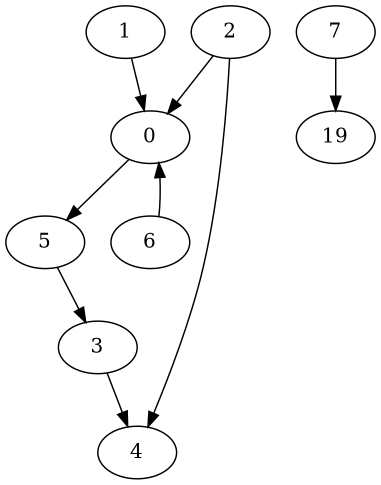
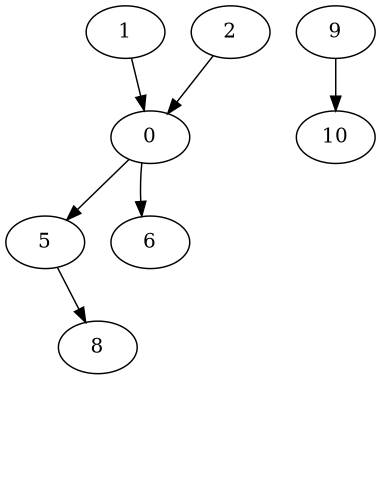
node "7": label "7" -> "9"
node "19": label "19" -> "10"
edge "6" -> "0": reversed
node "3": label "3" -> "8"
node "4": removed
